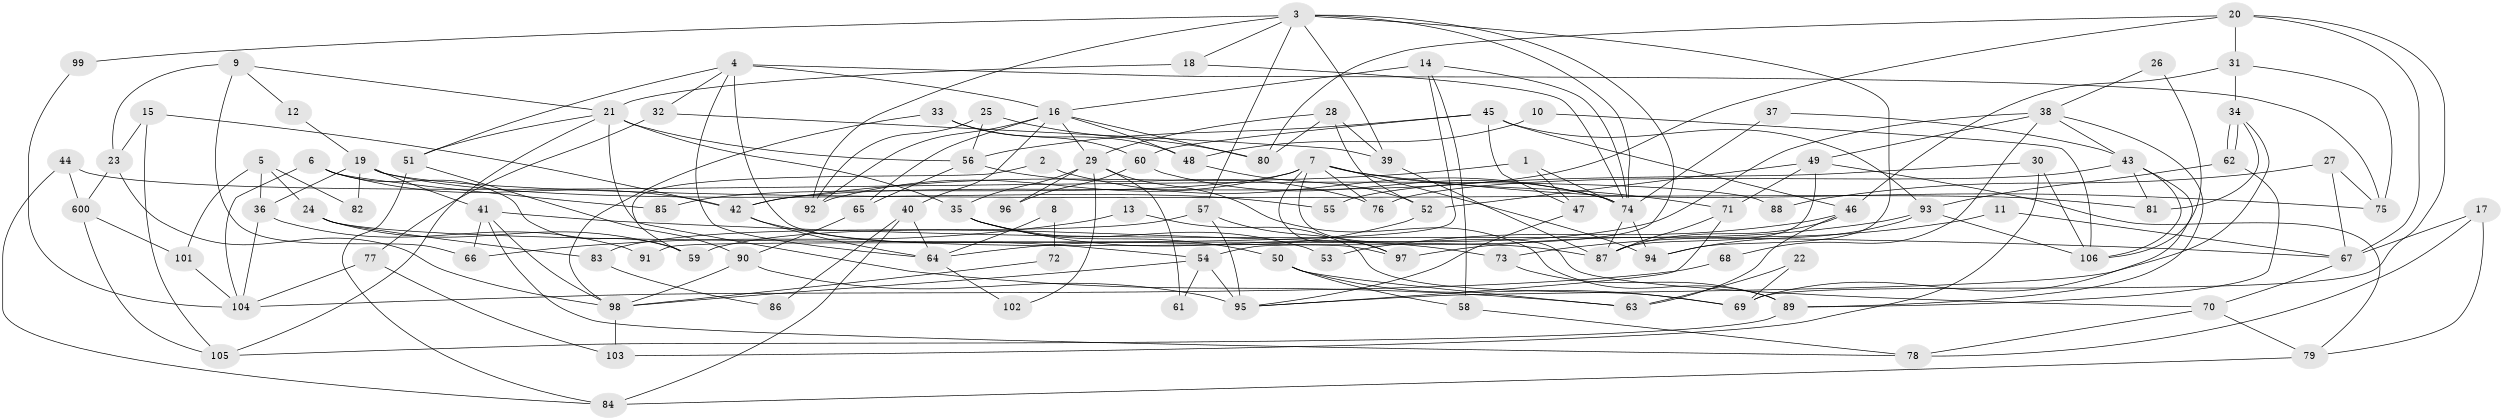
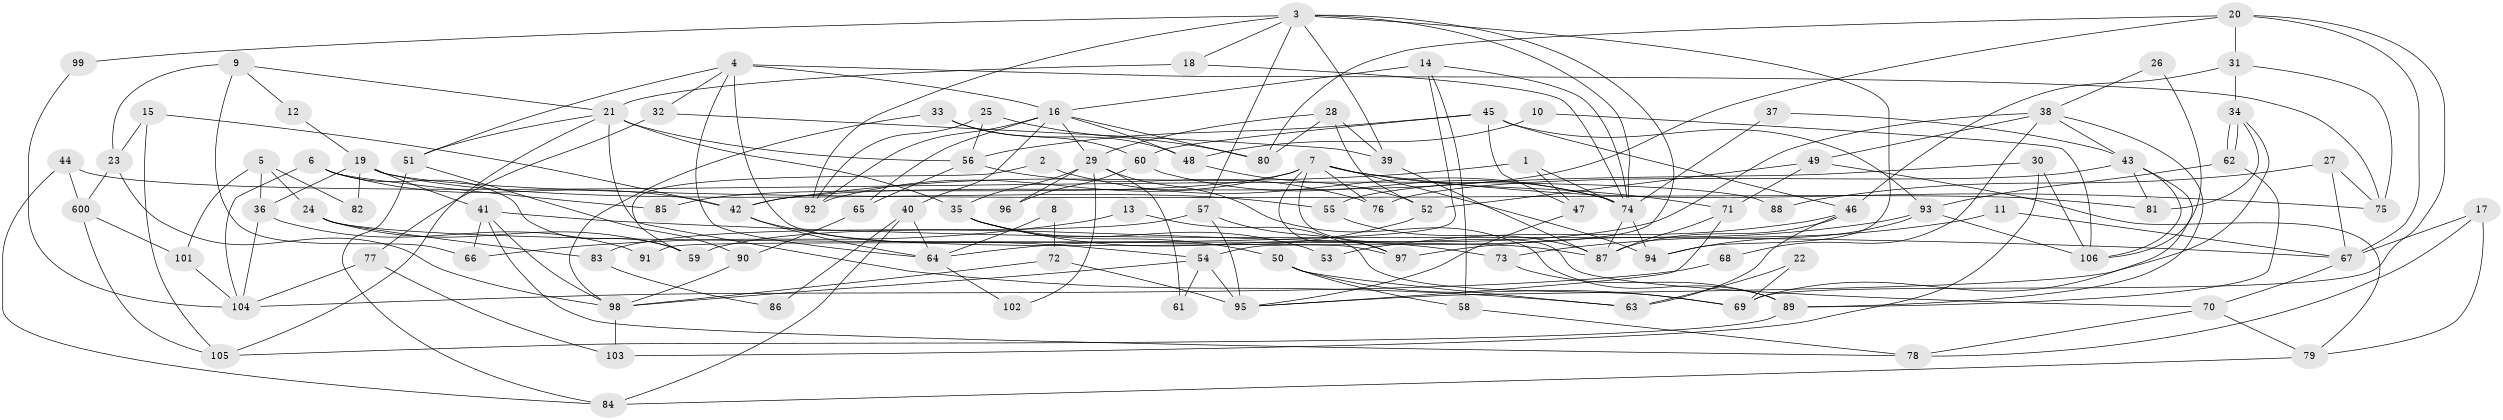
edge "49" -- "87": now "55" -- "87"
edge "90" -- "95": now "72" -- "95"
